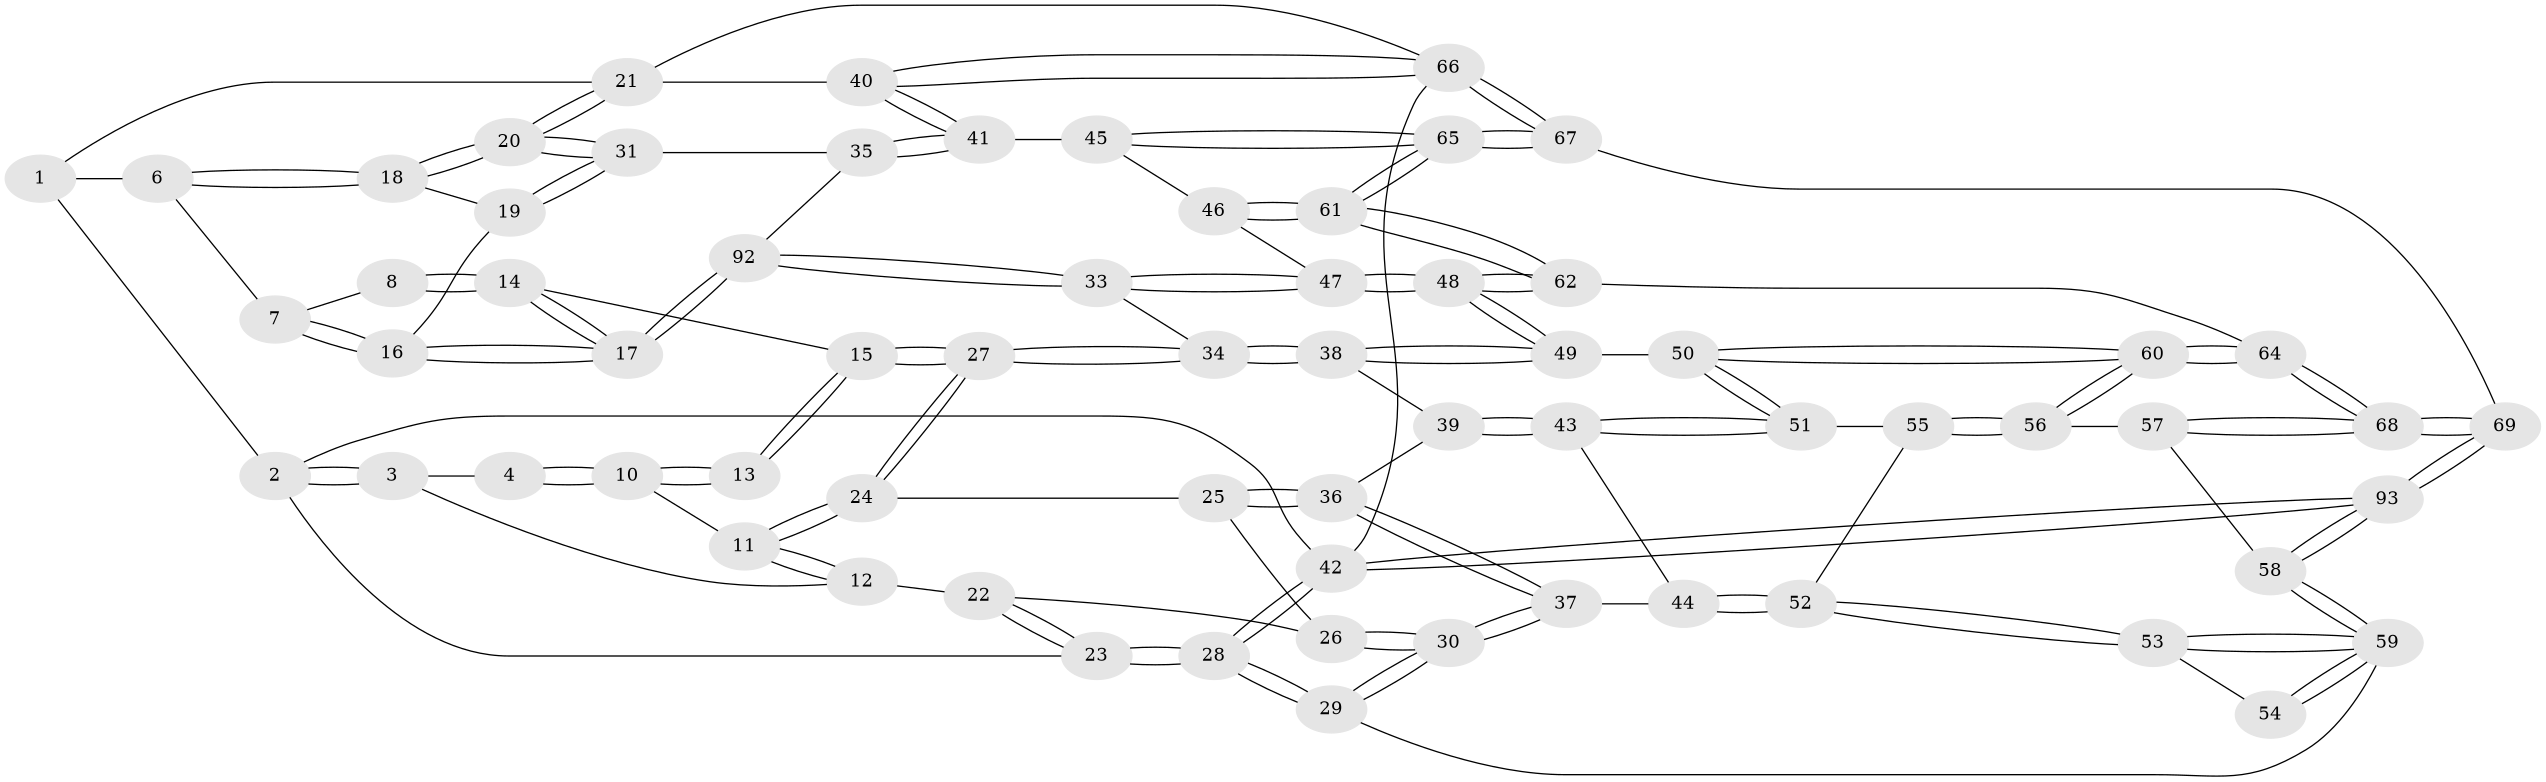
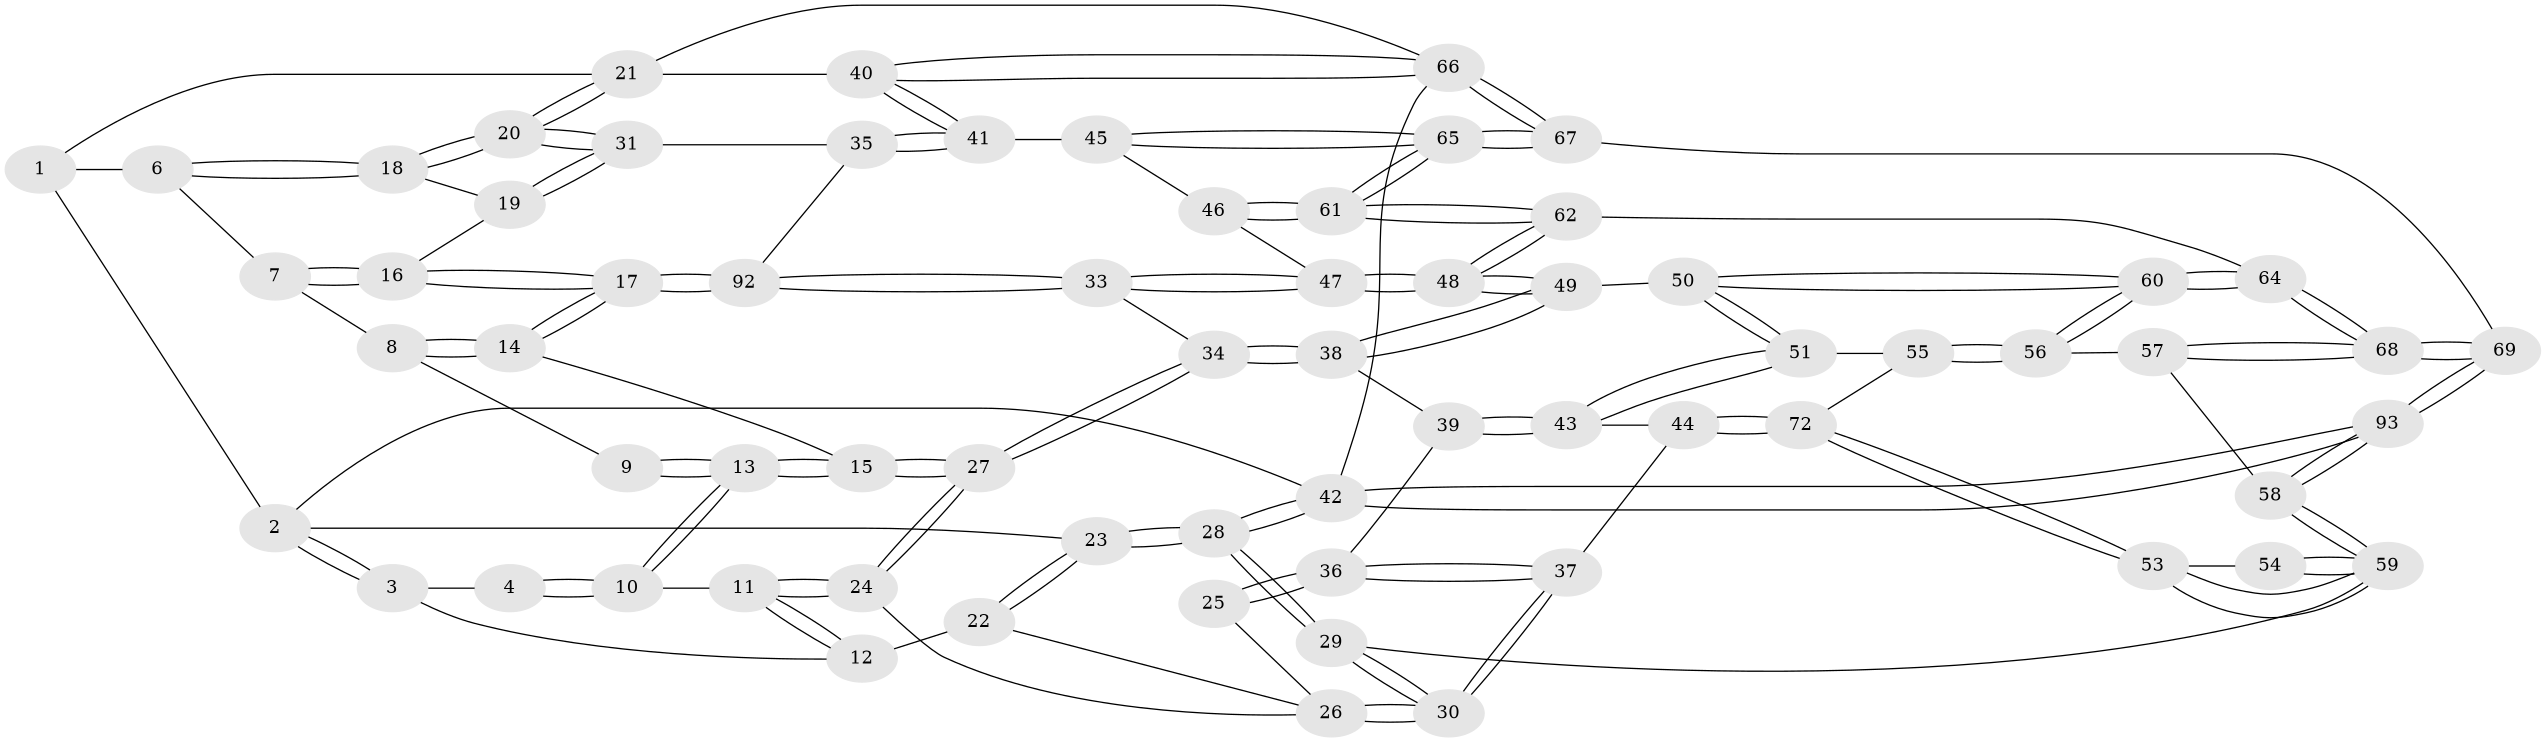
node "9": added
edge "24" -- "25": now "24" -- "26"
node "52": label "52" -> "72"
